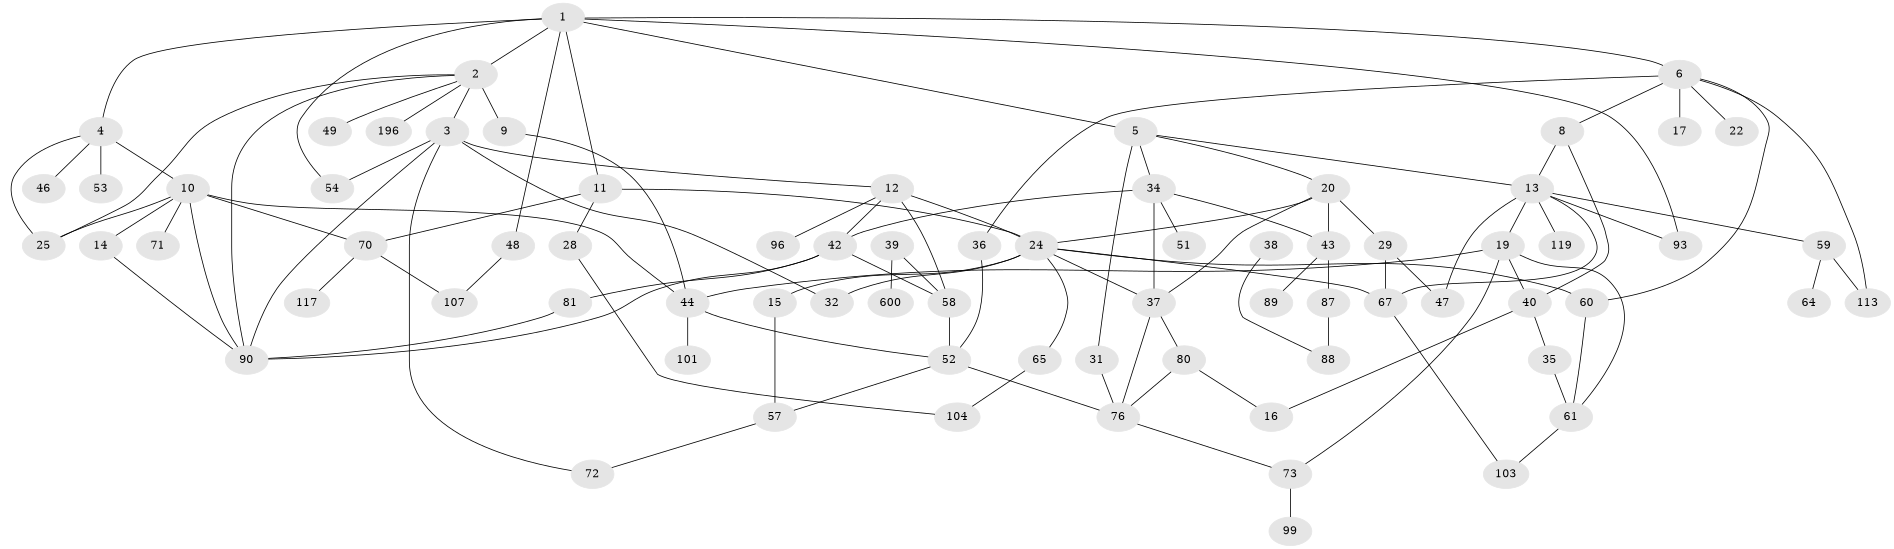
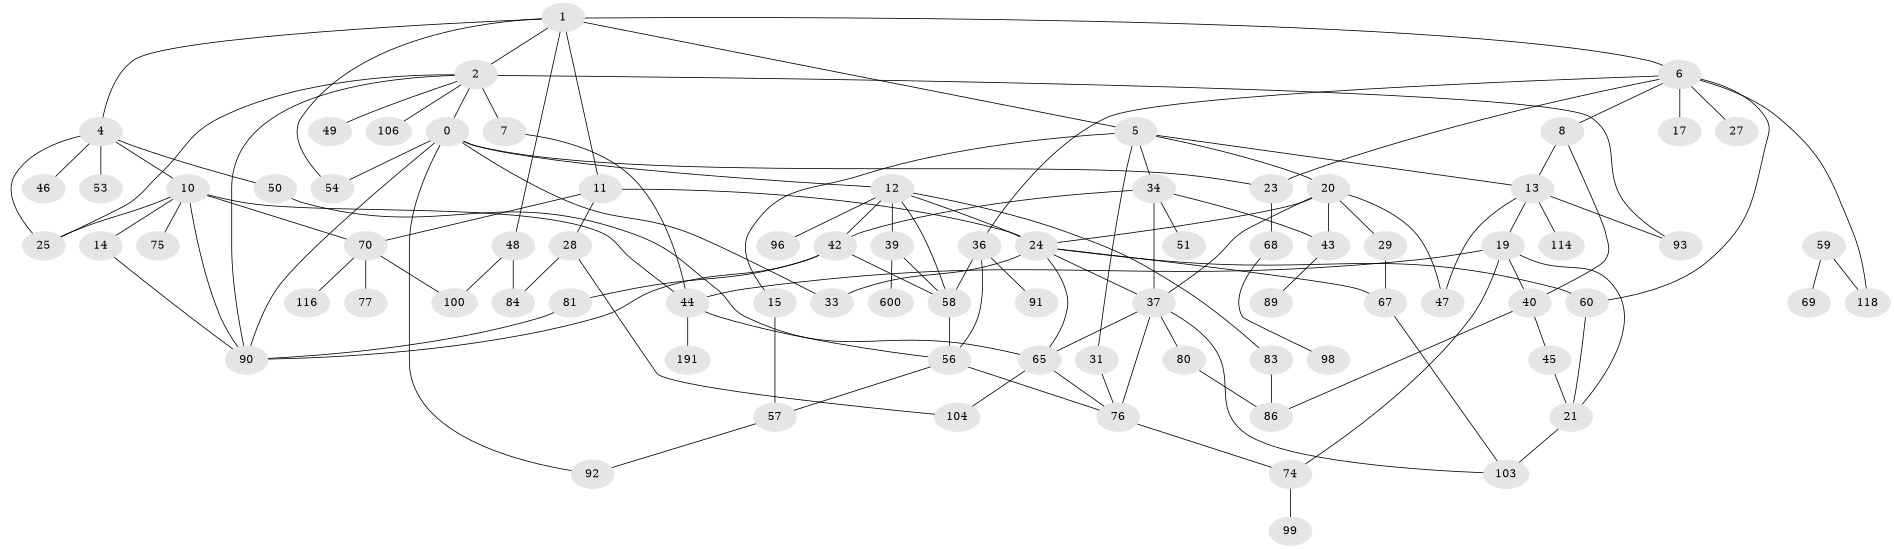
edge "1" -- "93": now "2" -- "93"
node "196": label "196" -> "106"
node "3": label "3" -> "0"
node "9": label "9" -> "7"
node "22": label "22" -> "27"
node "50": added
node "23": added
edge "12" -- "39": added
edge "13" -- "59": removed
node "71": label "71" -> "75"
node "38": label "38" -> "68"
node "119": label "119" -> "114"
edge "24" -- "15": now "5" -- "15"
edge "29" -- "47": now "20" -- "47"
edge "36" -- "58": added
edge "13" -- "67": removed
node "117": label "117" -> "116"
node "77": added
node "107": label "107" -> "100"
node "84": added
node "32": label "32" -> "33"
node "91": added
node "87": removed
node "64": label "64" -> "69"
node "113": label "113" -> "118"
edge "37" -- "65": added
node "101": label "101" -> "191"
node "52": label "52" -> "56"
node "83": added
node "88": label "88" -> "98"
node "35": label "35" -> "45"
edge "80" -- "76": now "65" -- "76"
node "16": label "16" -> "86"
node "61": label "61" -> "21"
edge "37" -- "103": added
node "72": label "72" -> "92"
node "73": label "73" -> "74"
